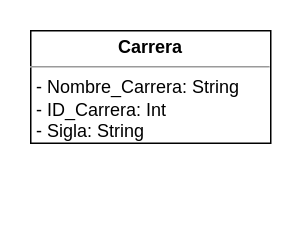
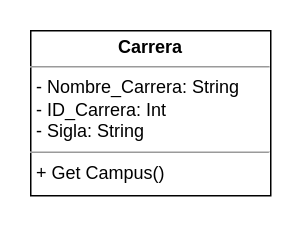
node "Carrera - Nombre_Carrera: String - ID_Carrera: Int - Sigla: String + Get Campus()": size 240x113 -> 240x165
